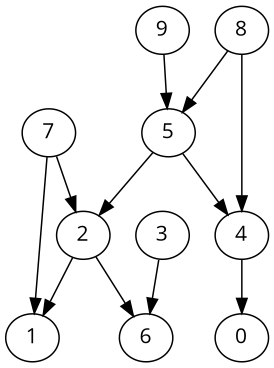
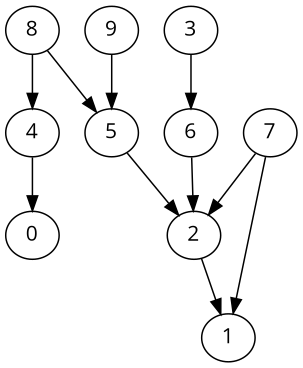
edge "5" -> "4": removed
edge "2" -> "6": reversed
